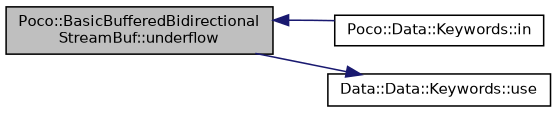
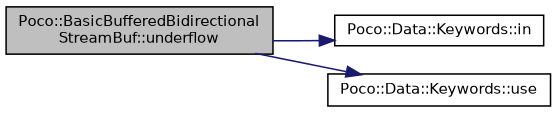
edge "Poco::Data::Keywords::in" -> "Poco::BasicBufferedBidirectional StreamBuf::underflow": reversed
node "Data::Data::Keywords::use": label "Data::Data::Keywords::use" -> "Poco::Data::Keywords::use"
